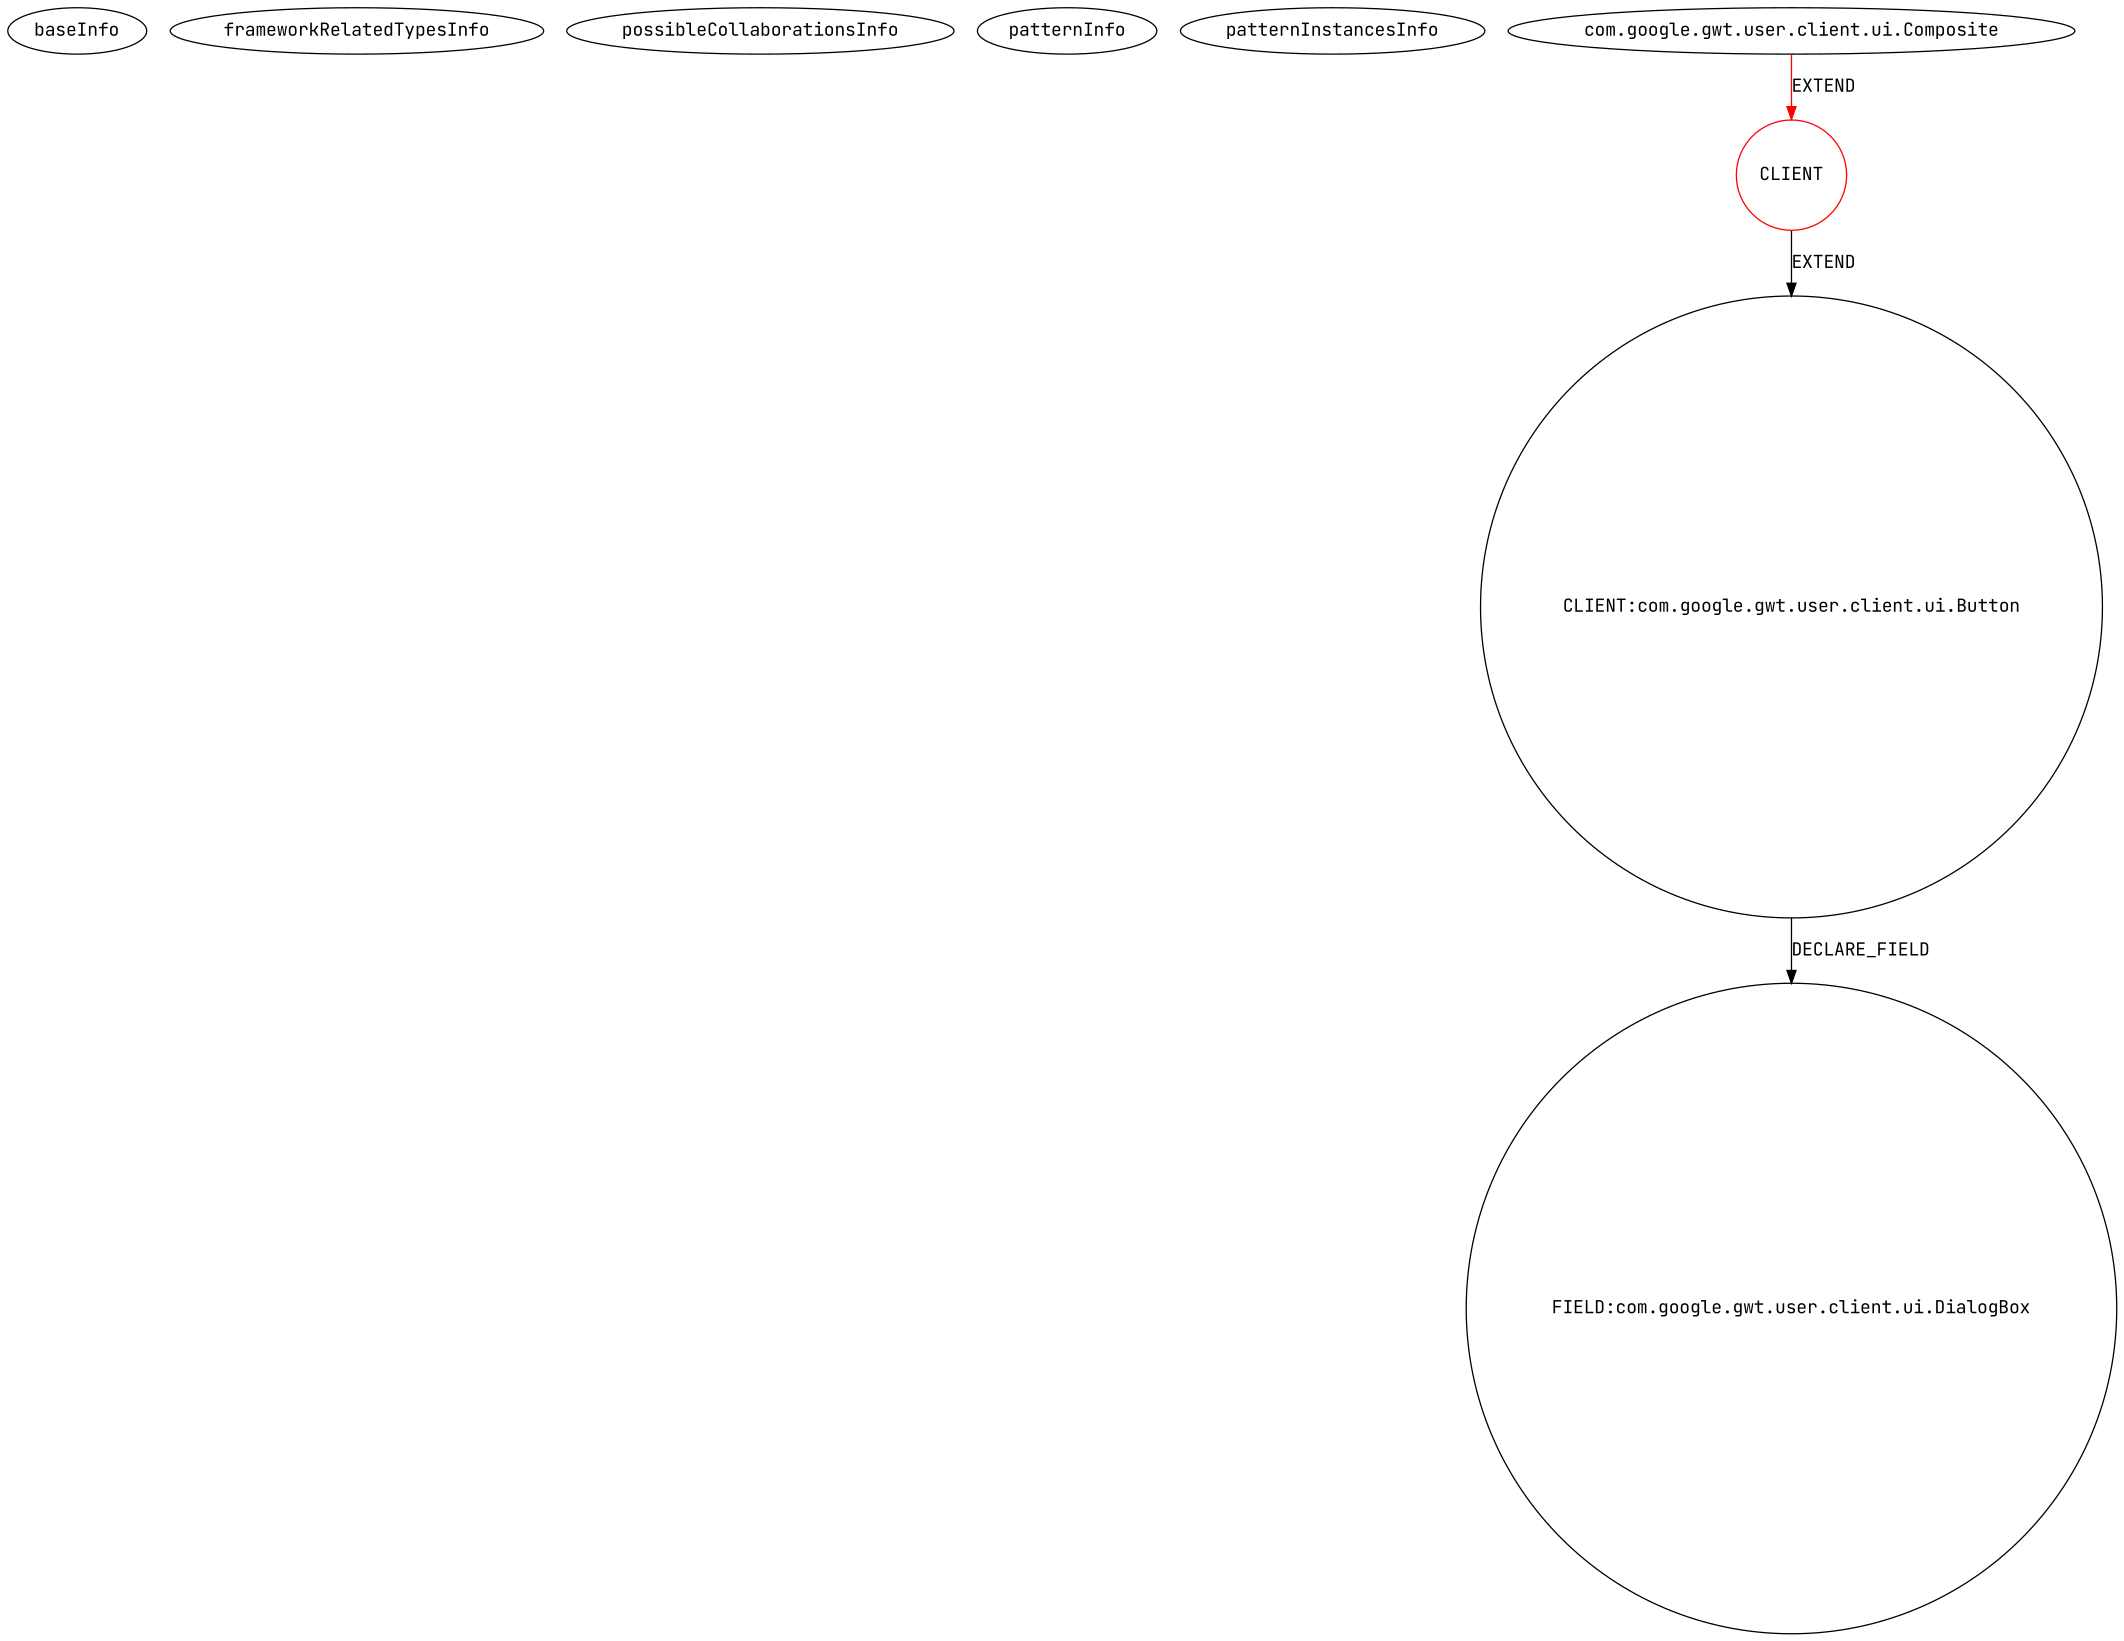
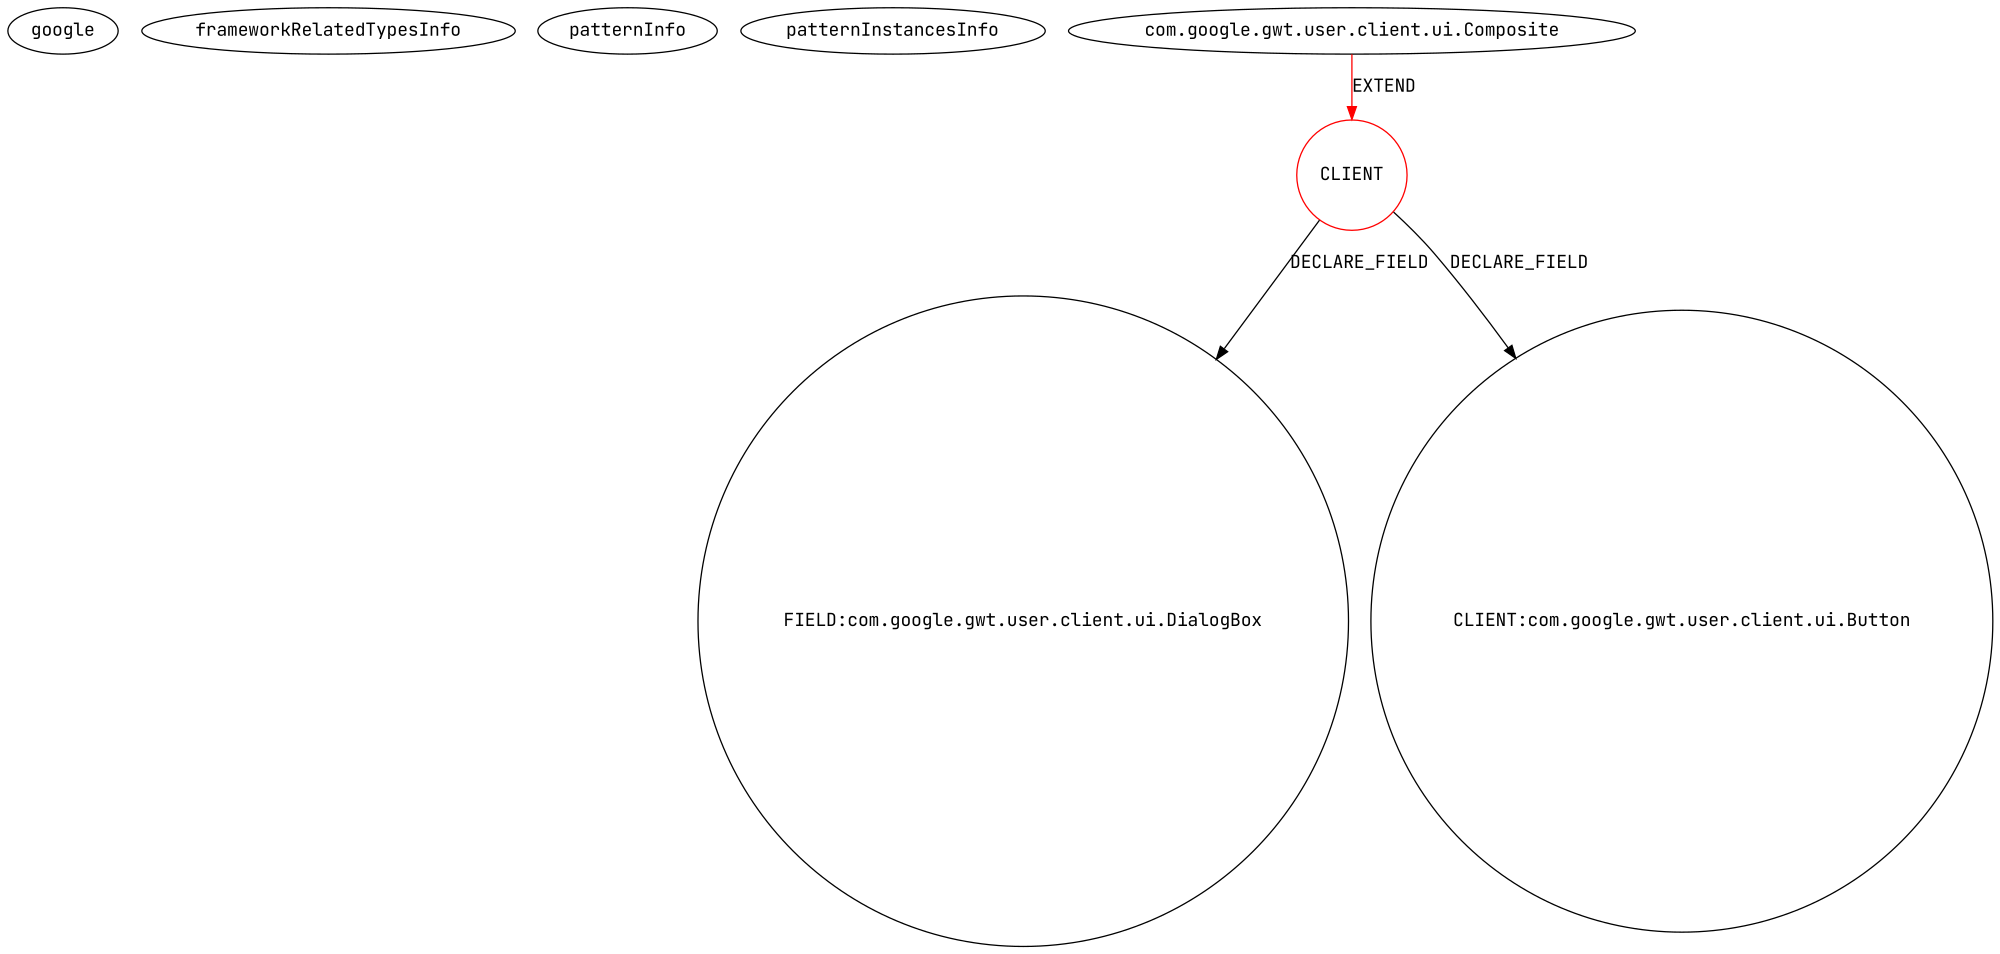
node "baseInfo": label "baseInfo" -> "google"
node "possibleCollaborationsInfo": removed
edge "CLIENT" -> "CLIENT:com.google.gwt.user.client.ui.Button": label "EXTEND" -> "DECLARE_FIELD"
edge "CLIENT:com.google.gwt.user.client.ui.Button" -> "FIELD:com.google.gwt.user.client.ui.DialogBox": now "CLIENT" -> "FIELD:com.google.gwt.user.client.ui.DialogBox"
